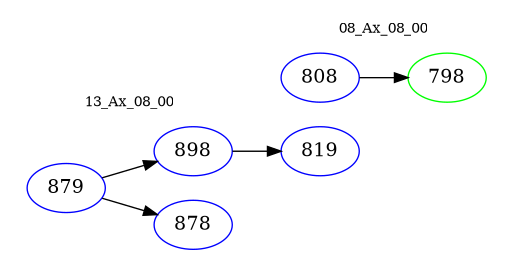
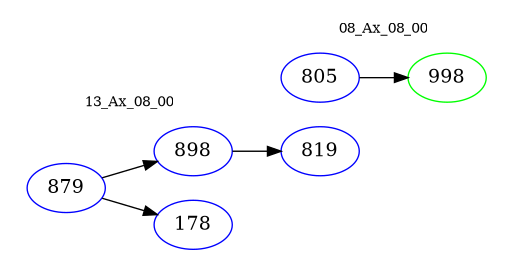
node "808": label "808" -> "805"
node "798": label "798" -> "998"
node "878": label "878" -> "178"
